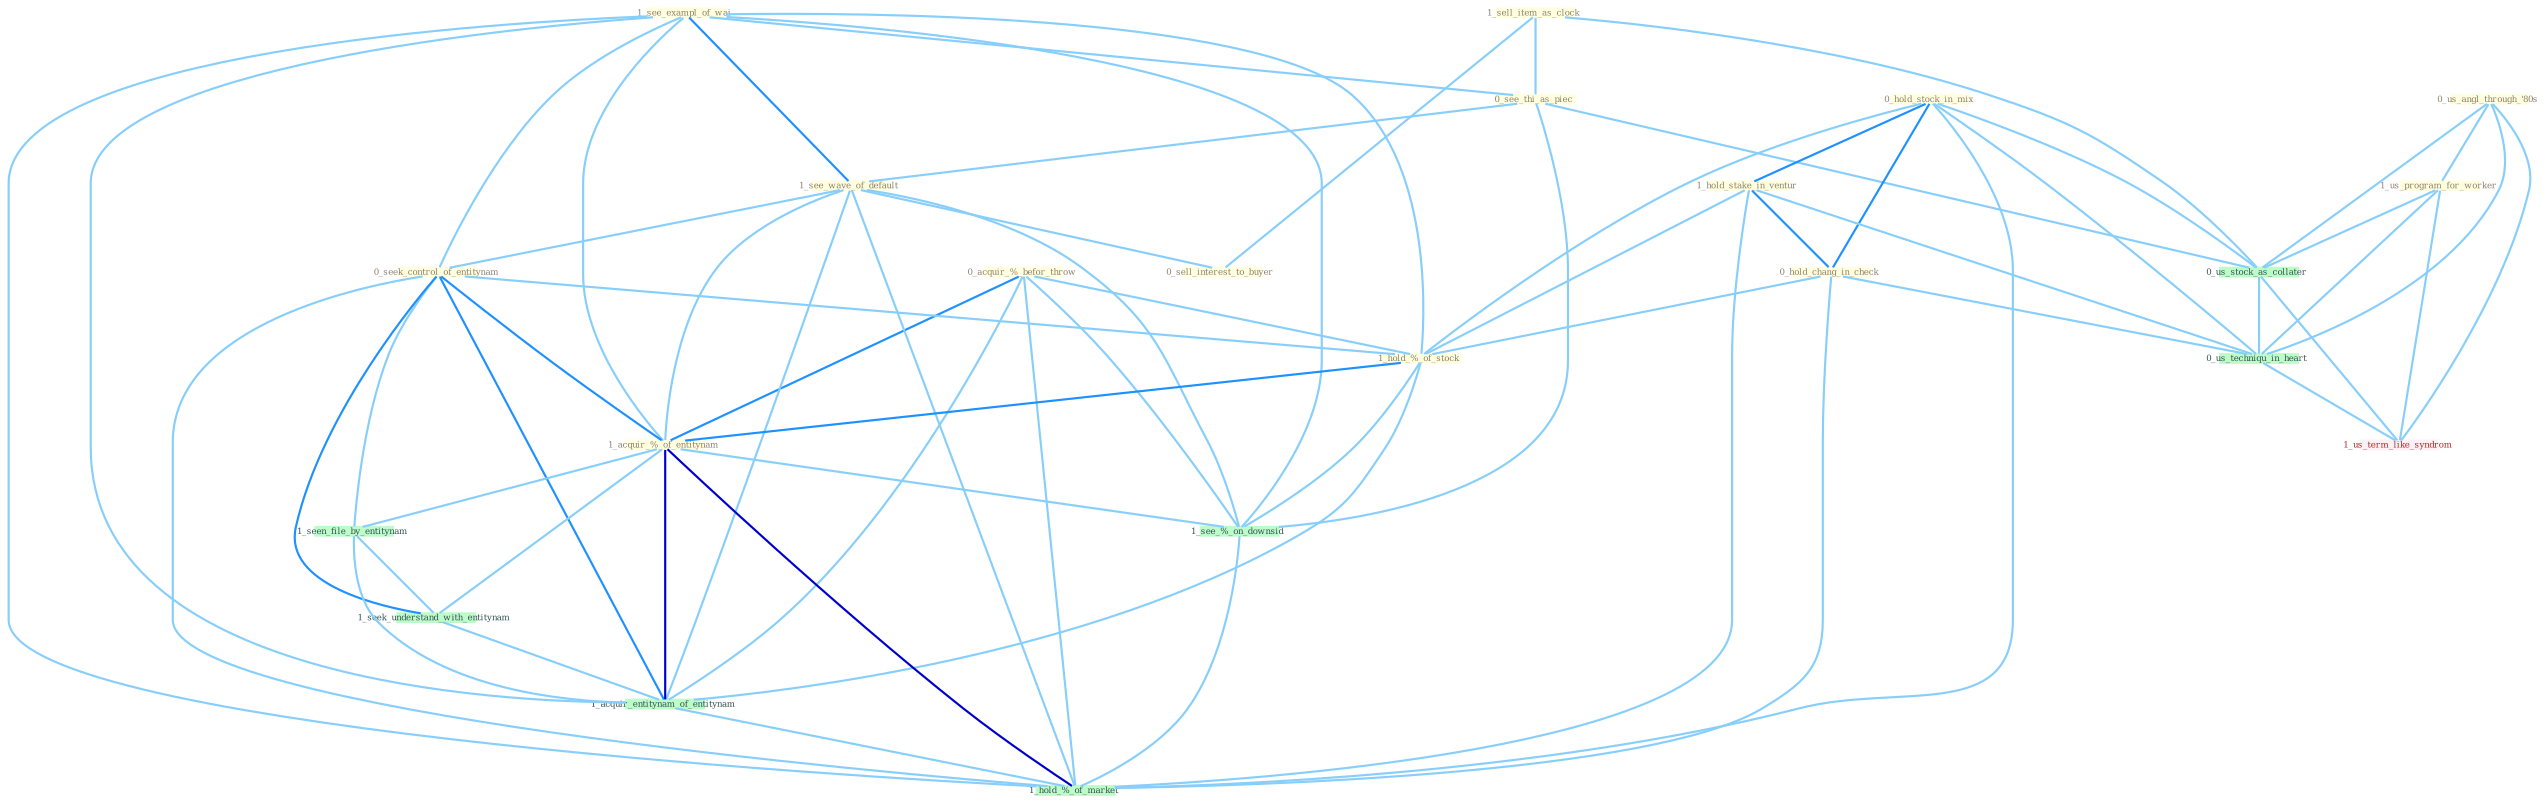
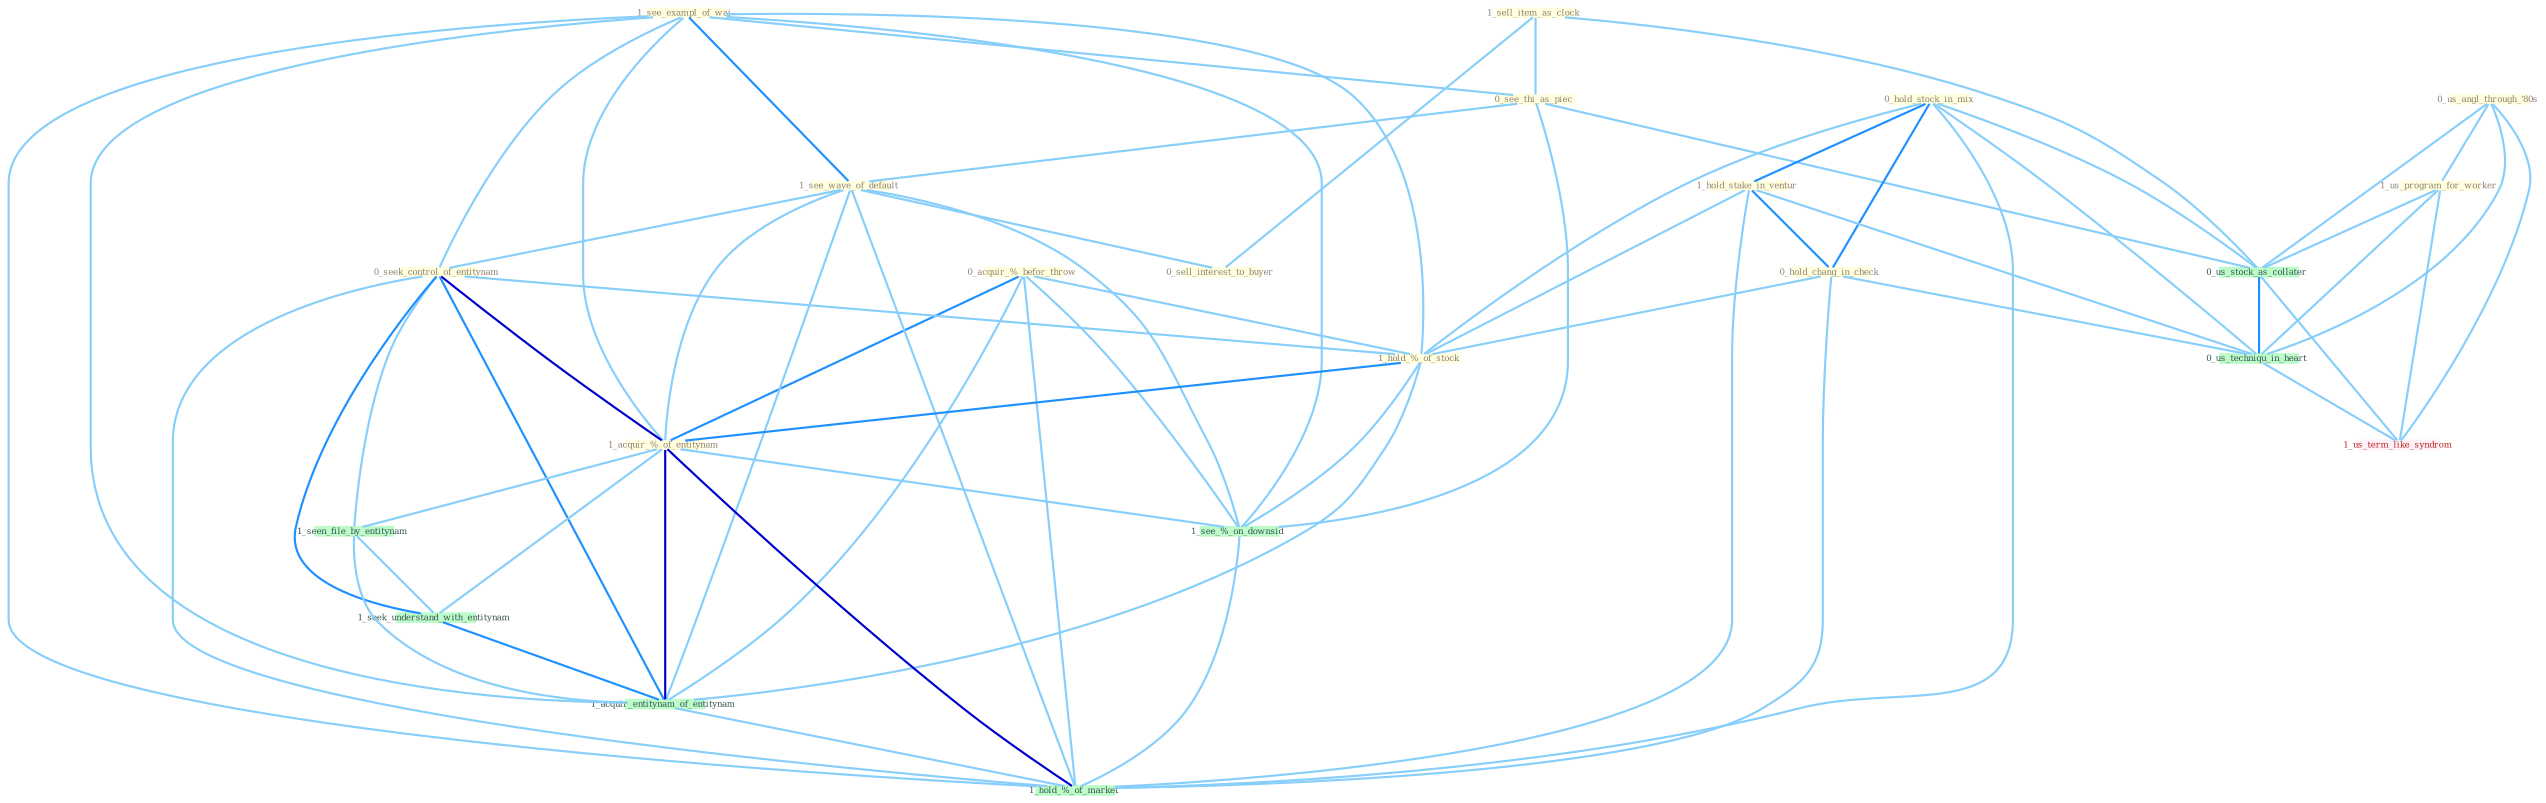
edge "0_us_stock_as_collater" -- "0_us_techniqu_in_heart": color #87cefa -> #1e90ff
edge "0_seek_control_of_entitynam" -- "1_acquir_%_of_entitynam": color #1e90ff -> #0000cd
edge "1_seek_understand_with_entitynam" -- "1_acquir_entitynam_of_entitynam": color #87cefa -> #1e90ff
